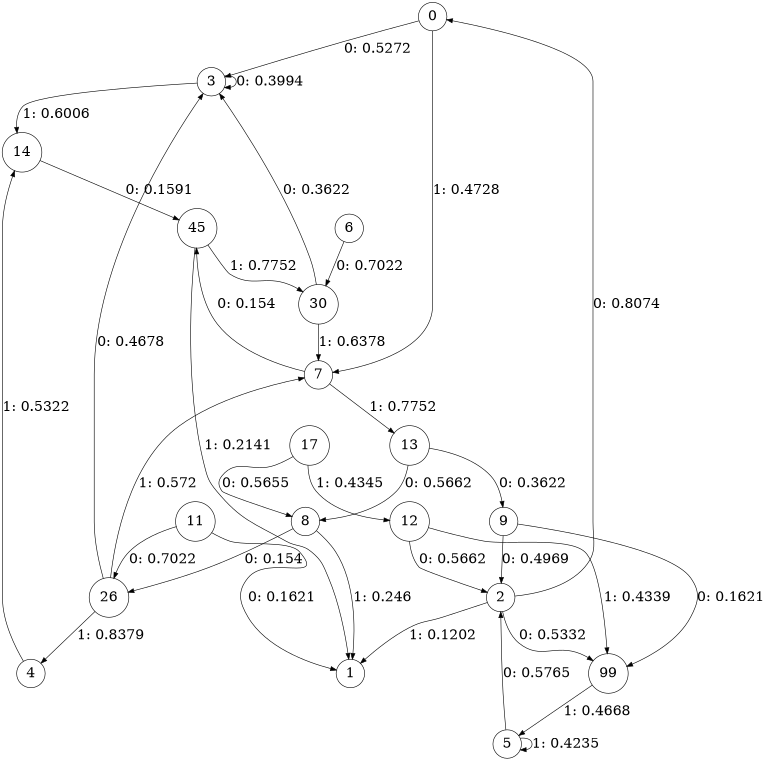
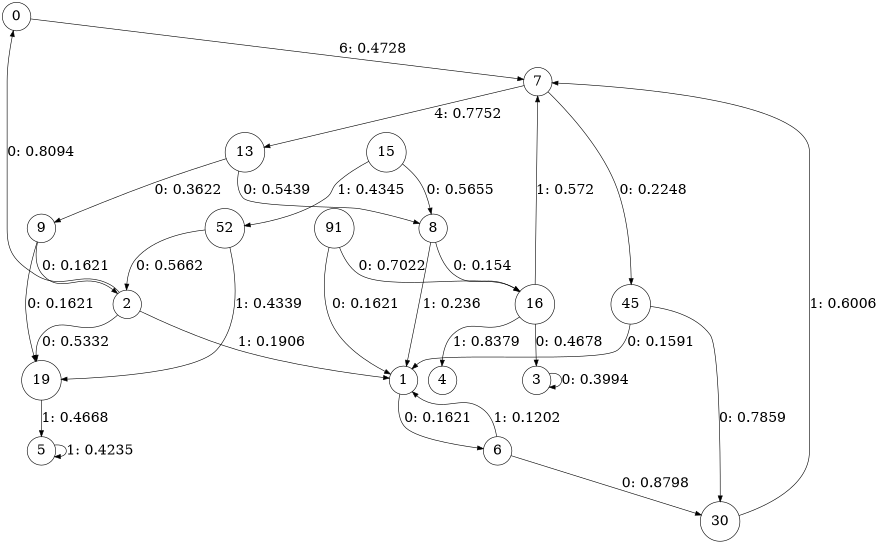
edge "0" -> "3": removed, label "0: 0.5272"
node "14": removed
edge "30" -> "3": removed, label "0: 0.3622"
edge "0" -> "7": label "1: 0.4728   " -> "6: 0.4728   "
edge "45" -> "30": label "1: 0.7752   " -> "0: 0.7859   "
edge "6" -> "30": label "0: 0.7022   " -> "0: 0.8798   "
edge "7" -> "45": label "0: 0.154    " -> "0: 0.2248   "
edge "2" -> "0": label "0: 0.8074   " -> "0: 0.8094   "
edge "30" -> "7": label "1: 0.6378   " -> "1: 0.6006   "
edge "6" -> "1": added, label "1: 0.1202"
edge "7" -> "13": label "1: 0.7752   " -> "4: 0.7752   "
edge "1" -> "6": added, label "0: 0.1621"
edge "45" -> "1": label "1: 0.2141   " -> "0: 0.1591   "
node "17": label "17" -> "15"
edge "13" -> "8": label "0: 0.5662   " -> "0: 0.5439   "
node "11": label "11" -> "91"
node "12": label "12" -> "52"
edge "9" -> "2": label "0: 0.4969   " -> "0: 0.1621   "
node "26": label "26" -> "16"
edge "8" -> "1": label "1: 0.246    " -> "1: 0.236    "
edge "2" -> "1": label "1: 0.1202   " -> "1: 0.1906   "
node "99": label "99" -> "19"
edge "5" -> "2": removed, label "0: 0.5765"
